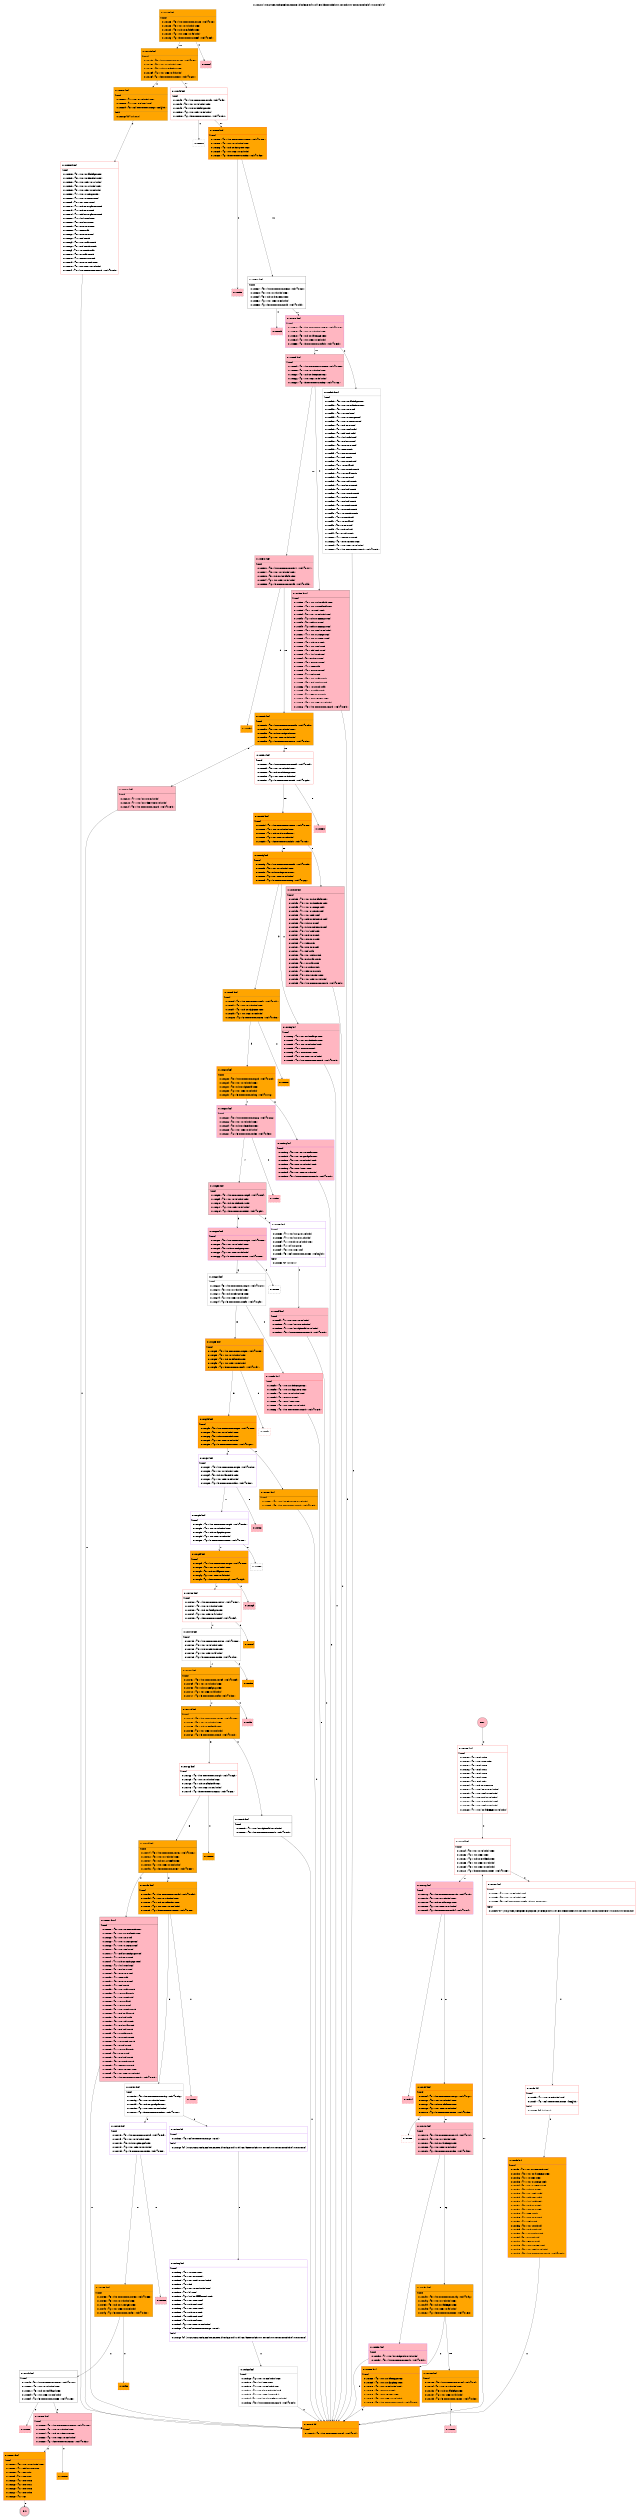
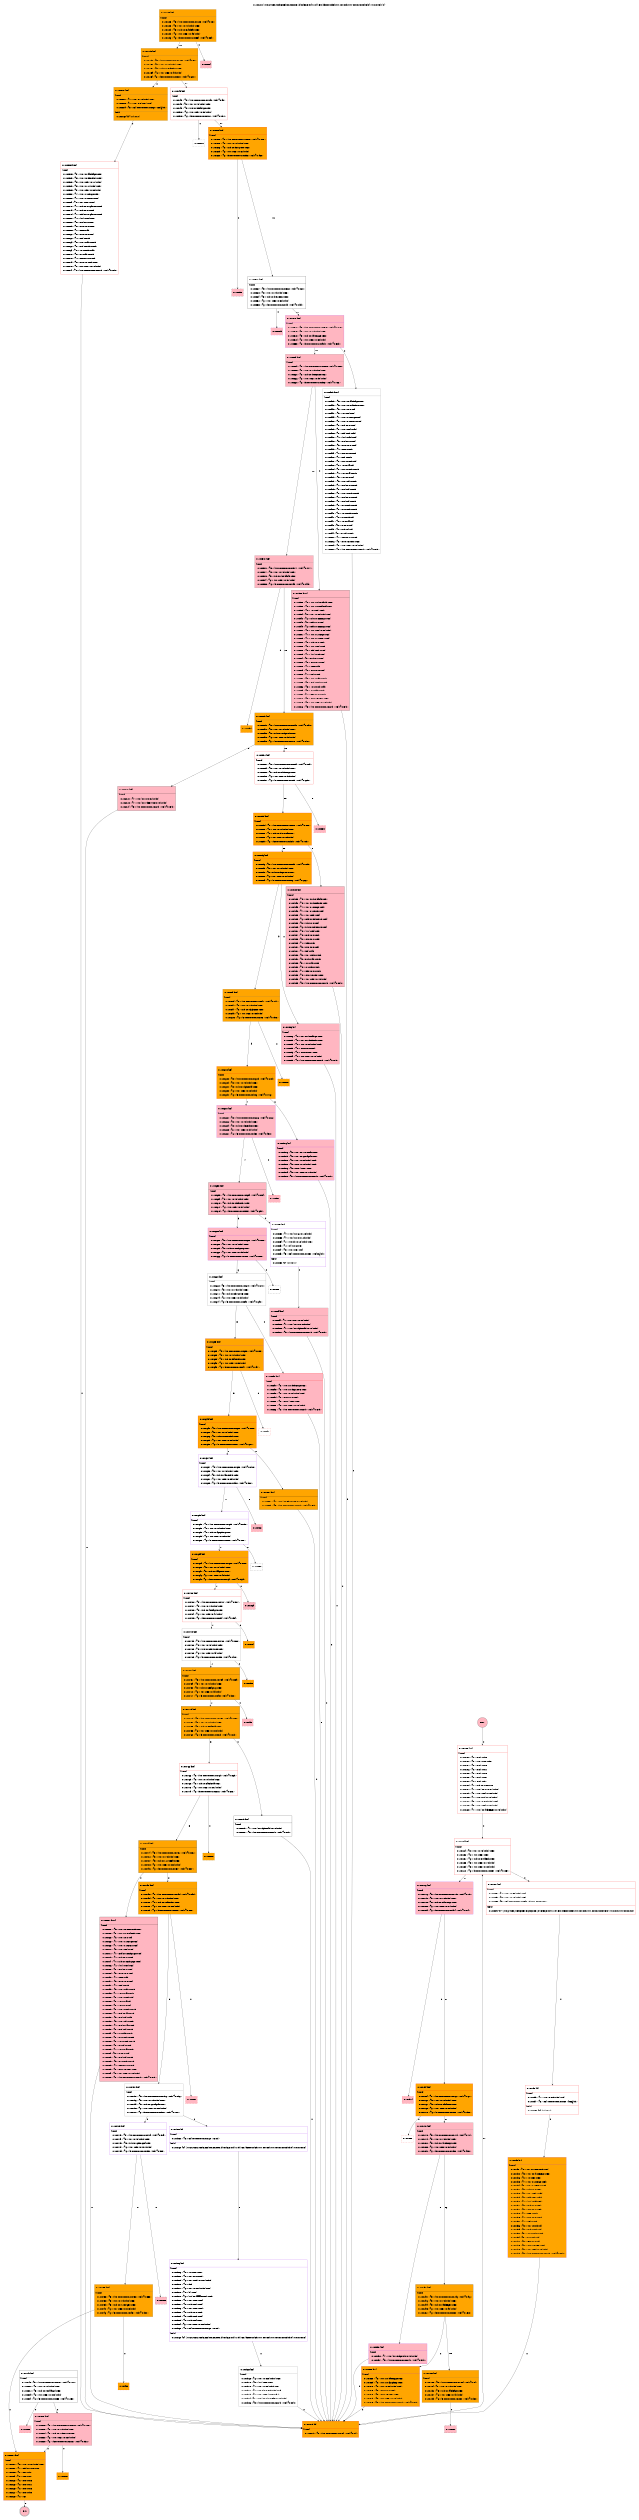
edge "0x4017e3 [25]" -> "0x4017fc [25]": now "0x4017e3 [25]" -> "0x402154 [21]"
